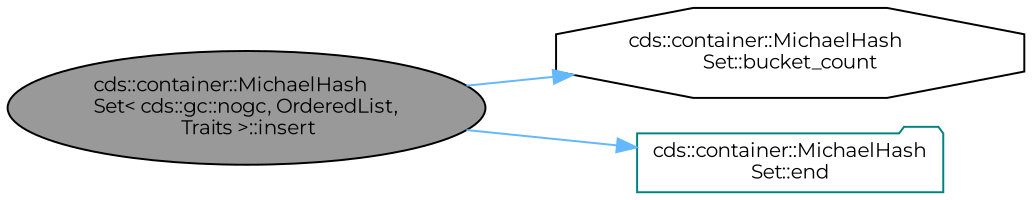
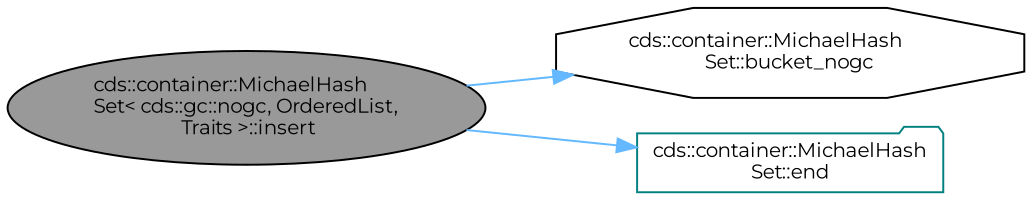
node "cds::container::MichaelHash Set::bucket_count": label "cds::container::MichaelHash Set::bucket_count" -> "cds::container::MichaelHash Set::bucket_nogc"
